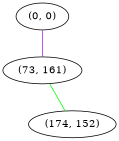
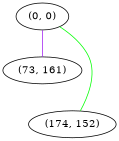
edge "(73, 161)" -- "(174, 152)": now "(0, 0)" -- "(174, 152)"
